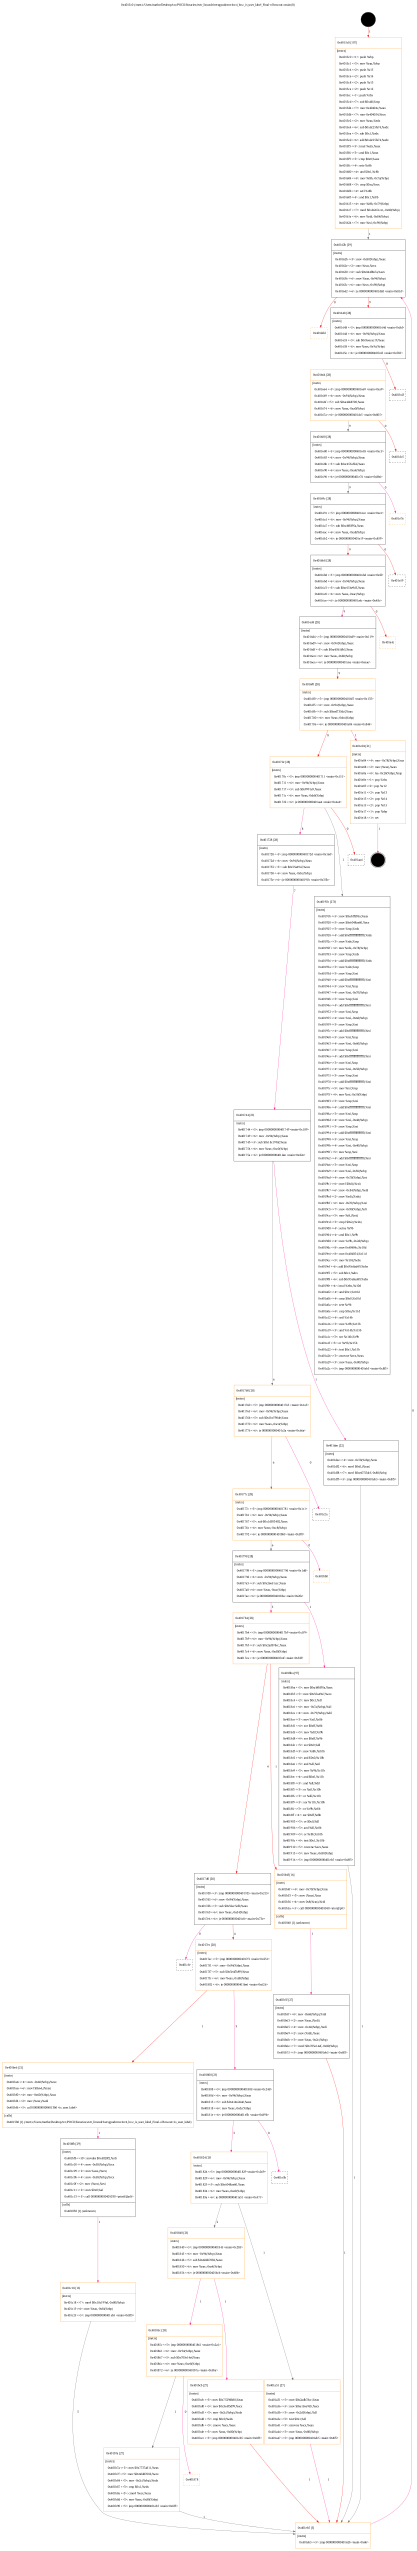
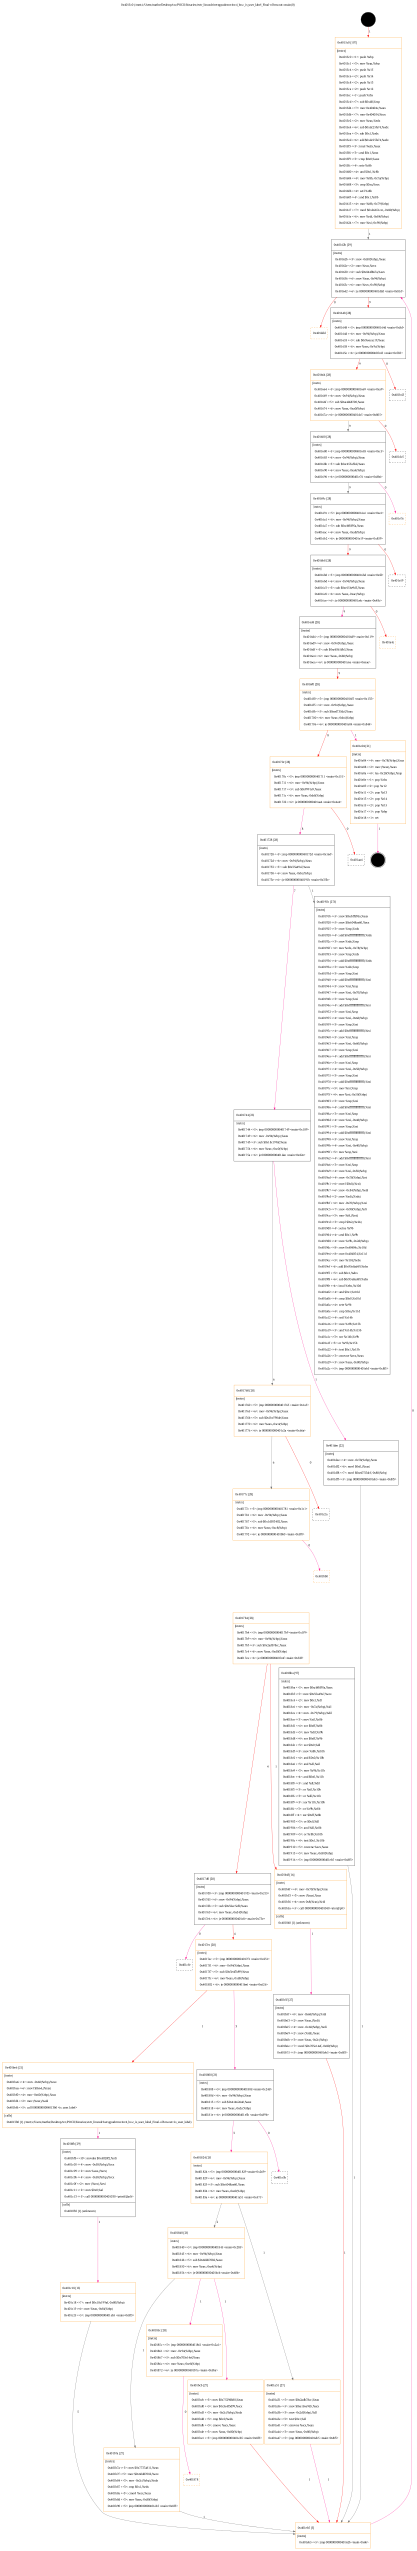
edge "0x401648 [28]" -> "0x401664 [28]": added, label "9"
edge "0x40170c [28]" -> "0x40191b [278]": now "0x401728 [28]" -> "0x40191b [278]"
edge "0x401760 [28]" -> "0x401c2a": color deeppink -> red
node "0x401798 [28]": removed
edge "0x40185c [28]" -> "0x401b7a [27]": now "0x401840 [28]" -> "0x401b7a [27]"
